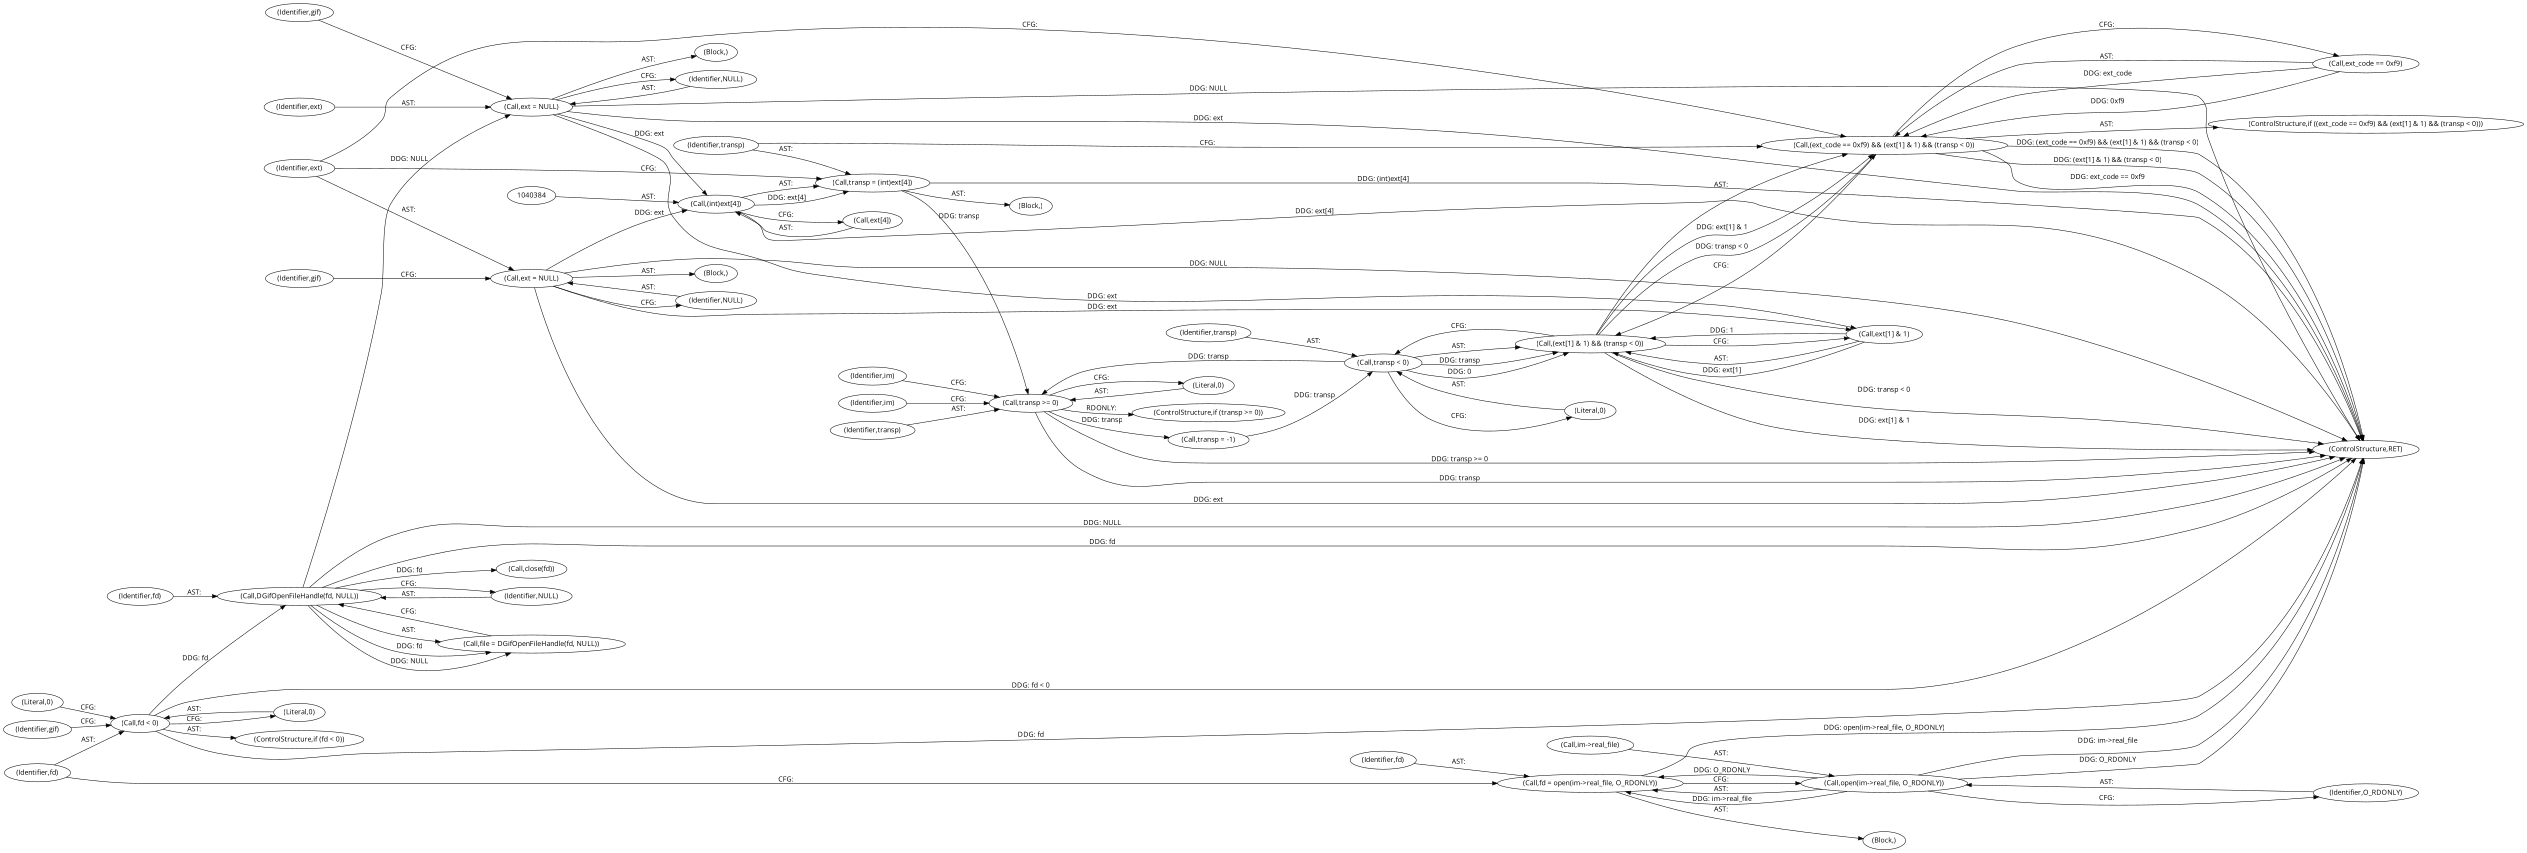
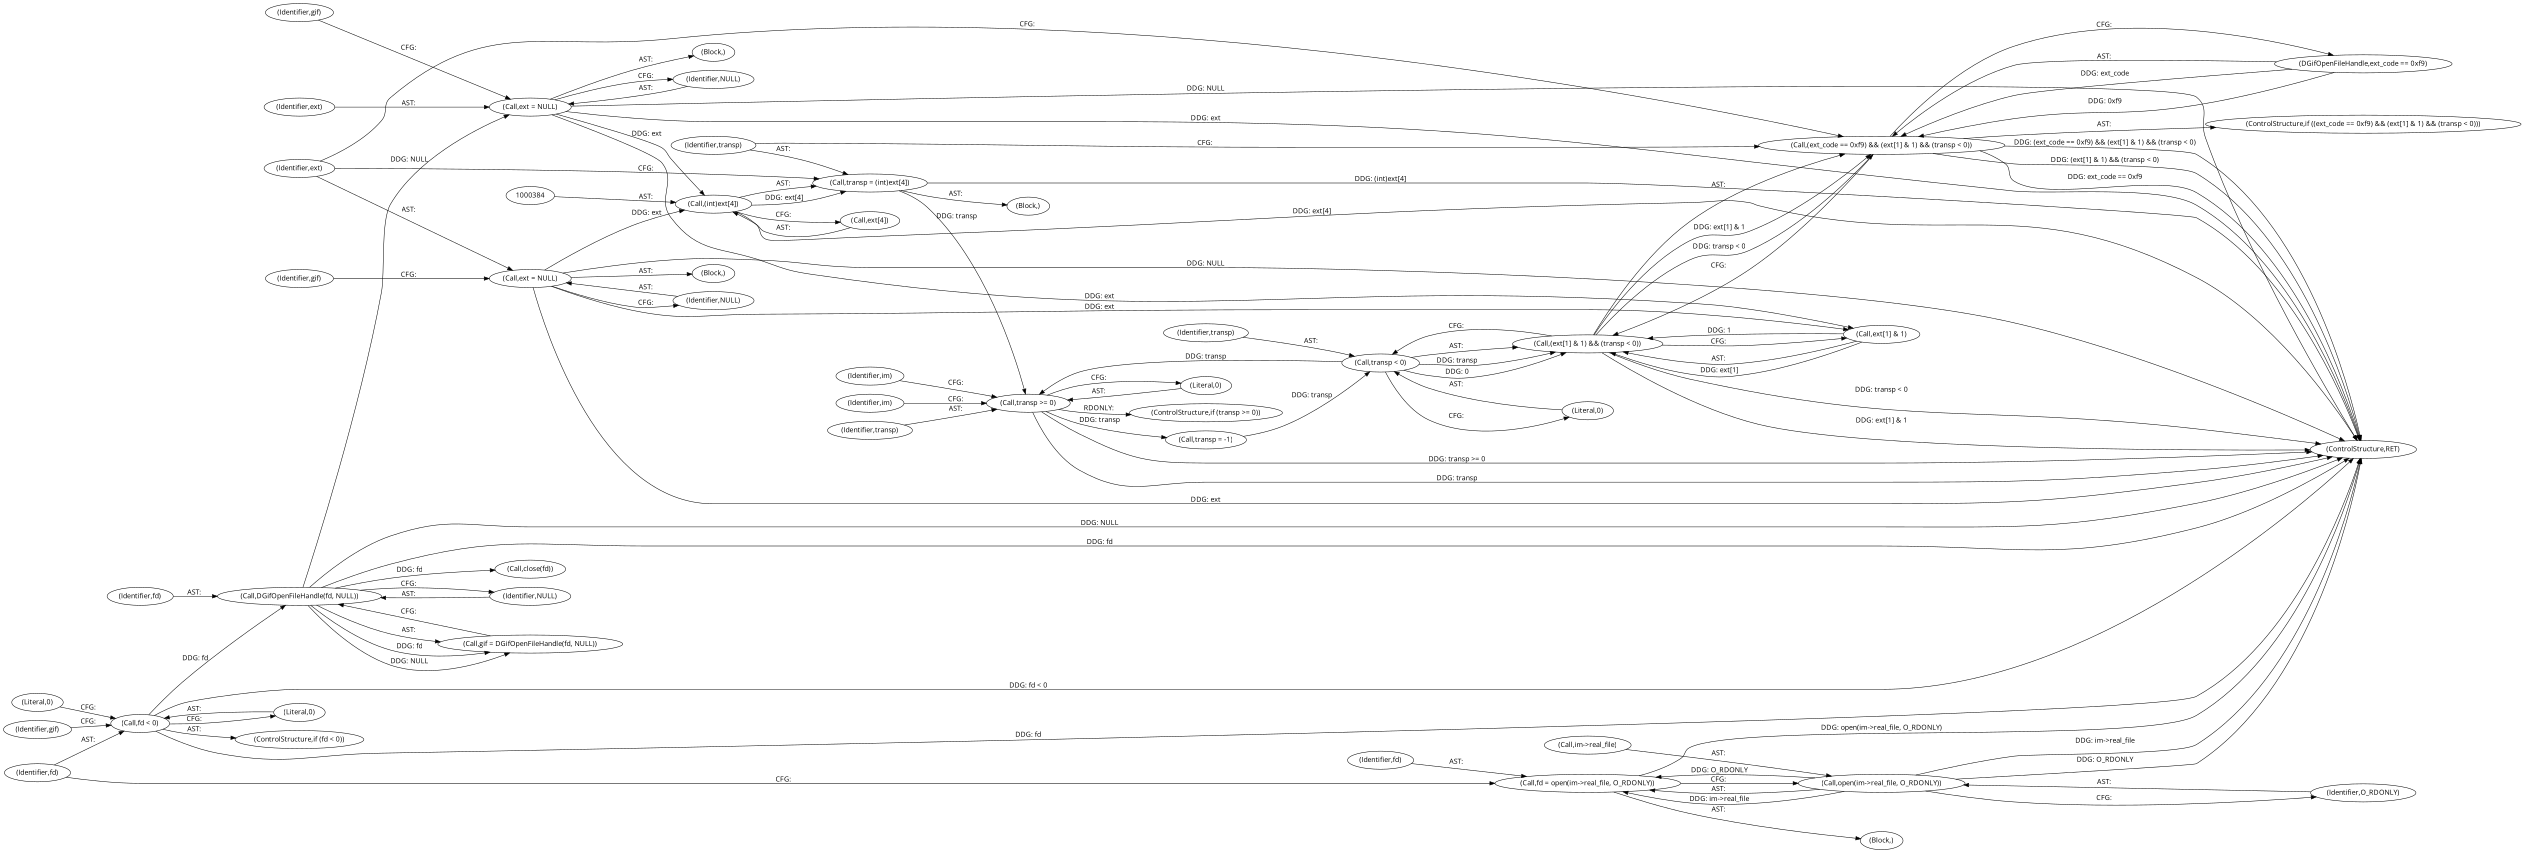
node "(Call,ext_code == 0xf9)": label "(Call,ext_code == 0xf9)" -> "(DGifOpenFileHandle,ext_code == 0xf9)"
node "1040384": label "1040384" -> "1000384"
node "(Call,file = DGifOpenFileHandle(fd, NULL))": label "(Call,file = DGifOpenFileHandle(fd, NULL))" -> "(Call,gif = DGifOpenFileHandle(fd, NULL))"
